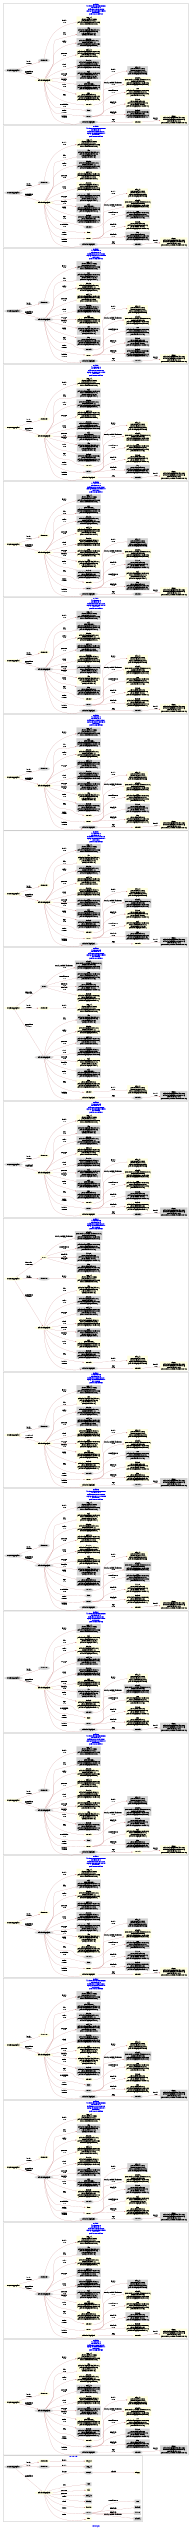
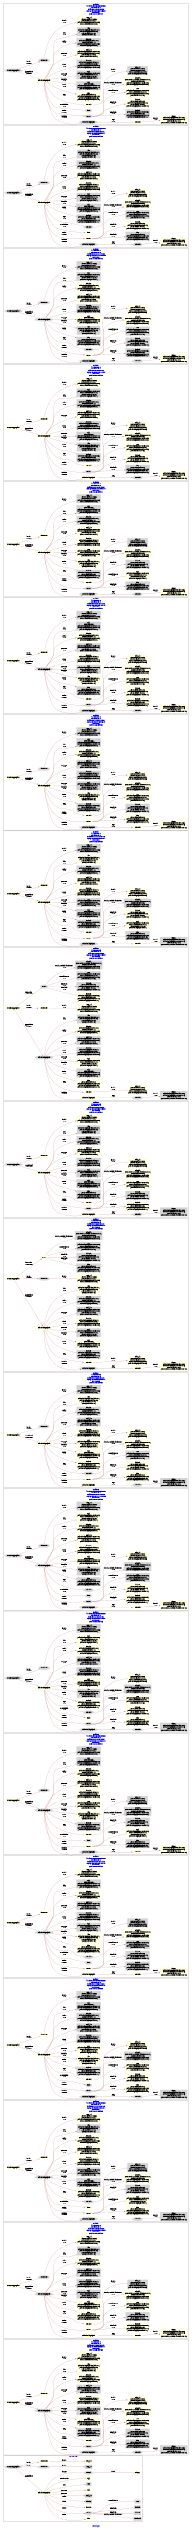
edge "Concept1" -> "category": label "prefLabel" -> "extent"
node "ac_id": added
node "nationality": label "nationality" -> "dateOfDeath"
